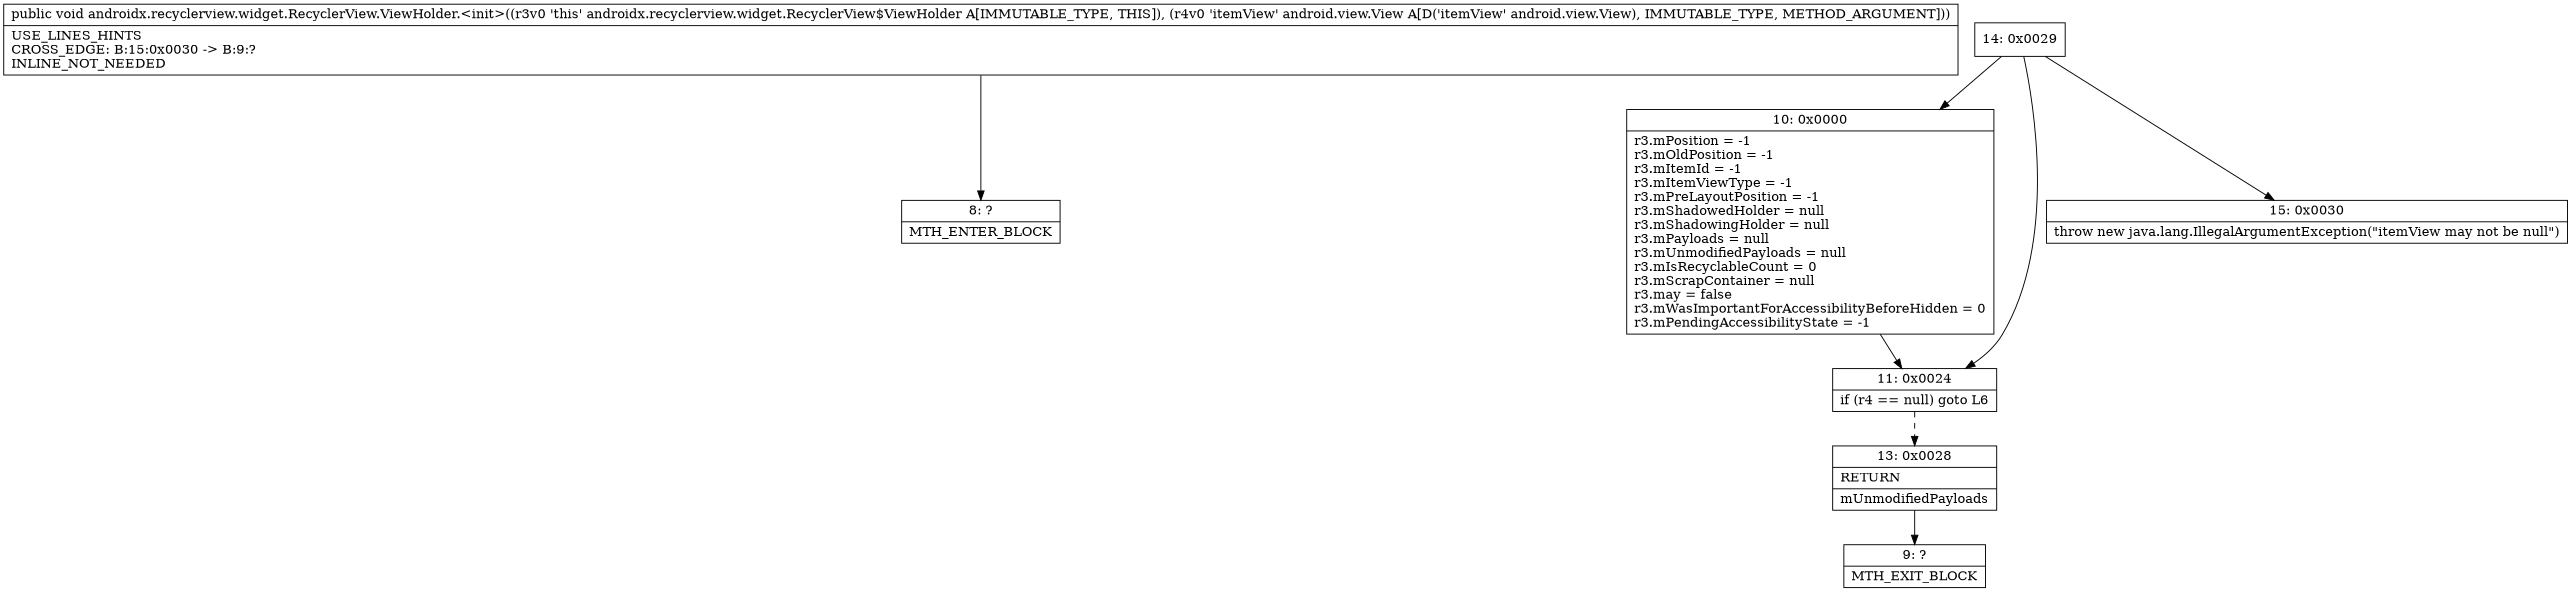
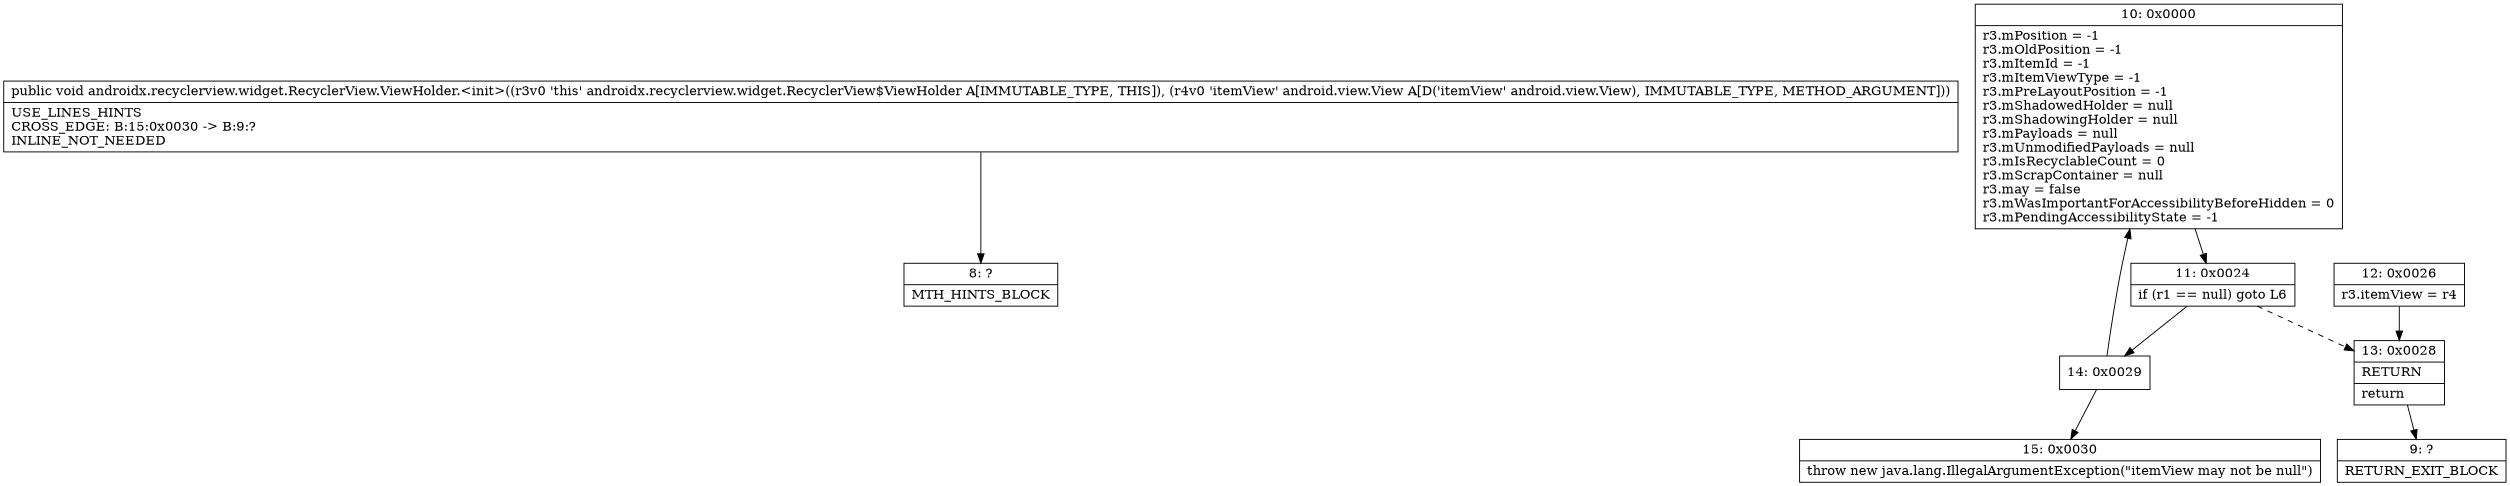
edge "14: 0x0029" -> "11: 0x0024": reversed
node "8: ?": text "MTH_ENTER_BLOCK" -> "MTH_HINTS_BLOCK"
node "12: 0x0026": added
node "11: 0x0024": text "if (r4 == null) goto L6" -> "if (r1 == null) goto L6"
node "13: 0x0028": text "mUnmodifiedPayloads" -> "return"
node "9: ?": text "MTH_EXIT_BLOCK" -> "RETURN_EXIT_BLOCK"
